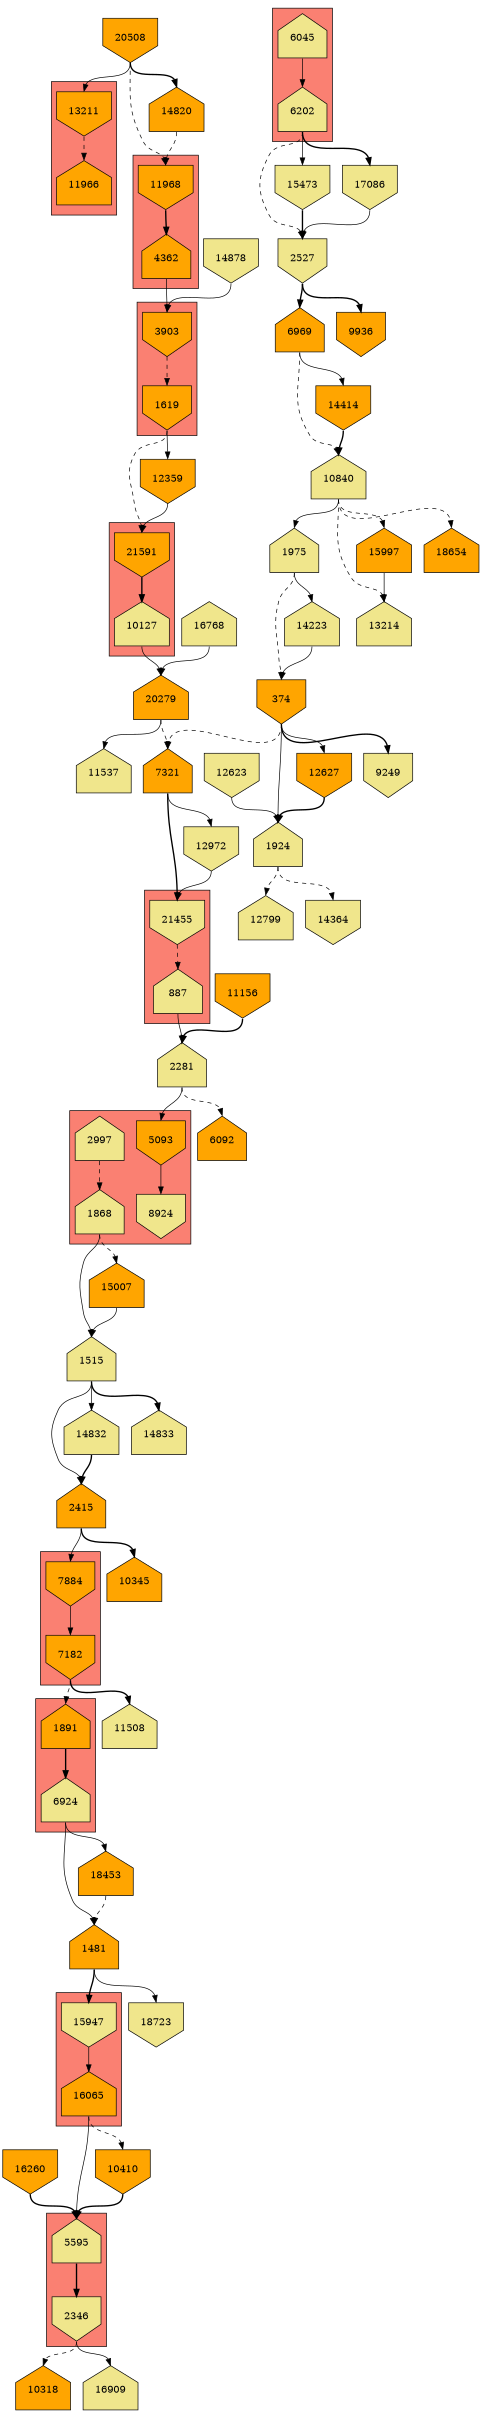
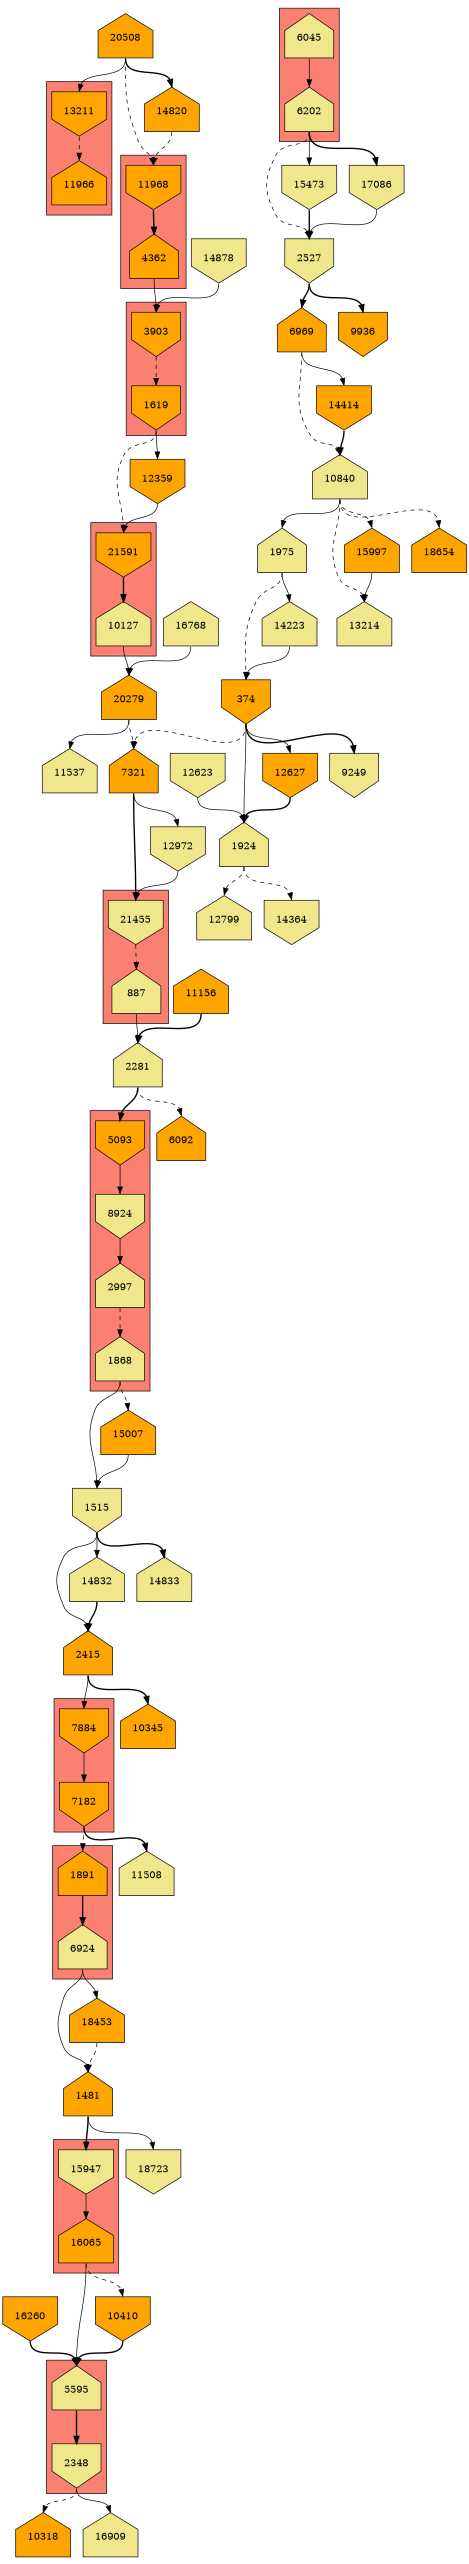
node "20508": shape invhouse -> house
node "11156": shape invhouse -> house
edge "2281" -> "5093": style solid -> bold
edge "8924" -> "2997": added
node "1515": shape house -> invhouse
node "2346": label "2346" -> "2348"
